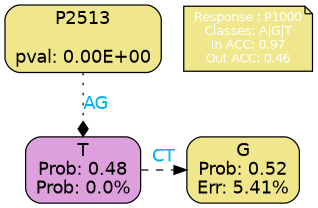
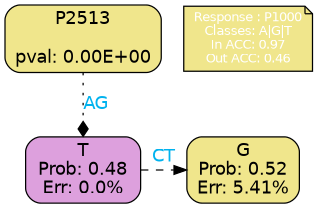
node "T Prob: 0.48 Prob: 0.0%": label "T Prob: 0.48 Prob: 0.0%" -> "T Prob: 0.48 Err: 0.0%"
